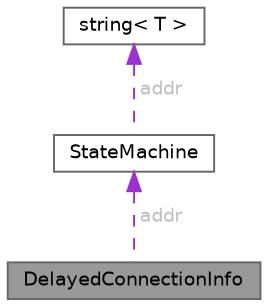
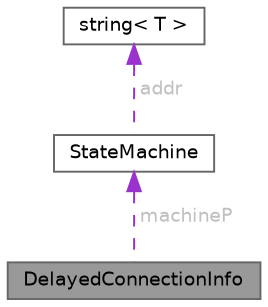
edge "DelayedConnectionInfo" -> "StateMachine": label " addr" -> " machineP"
